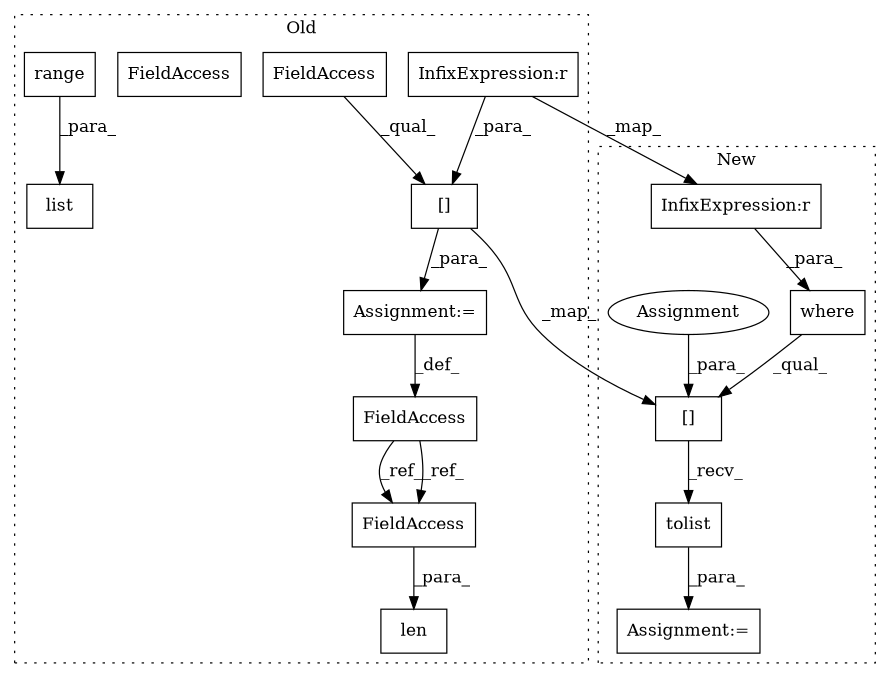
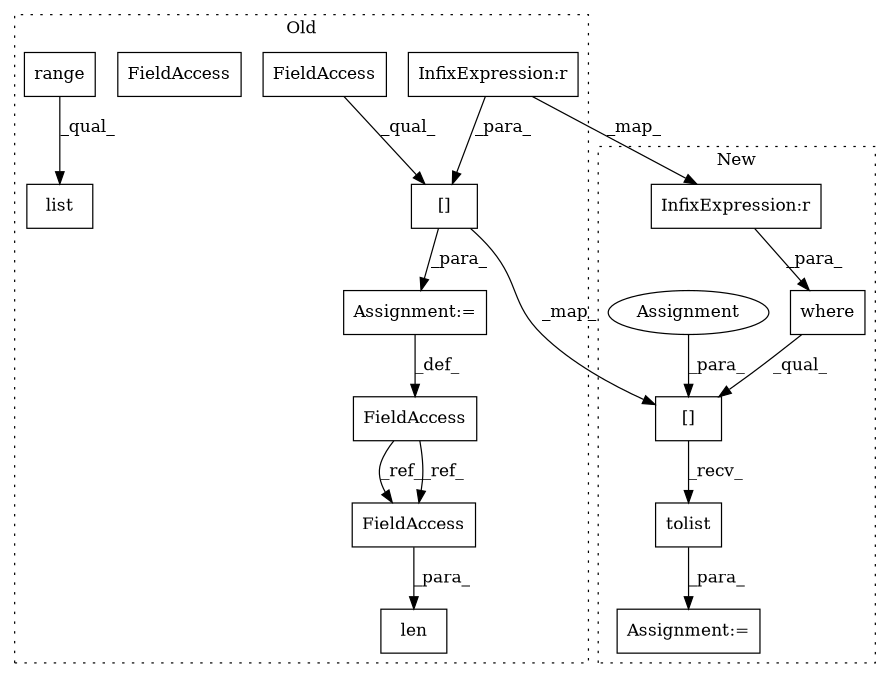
edge "range" -> "list": label "_para_" -> "_qual_"
